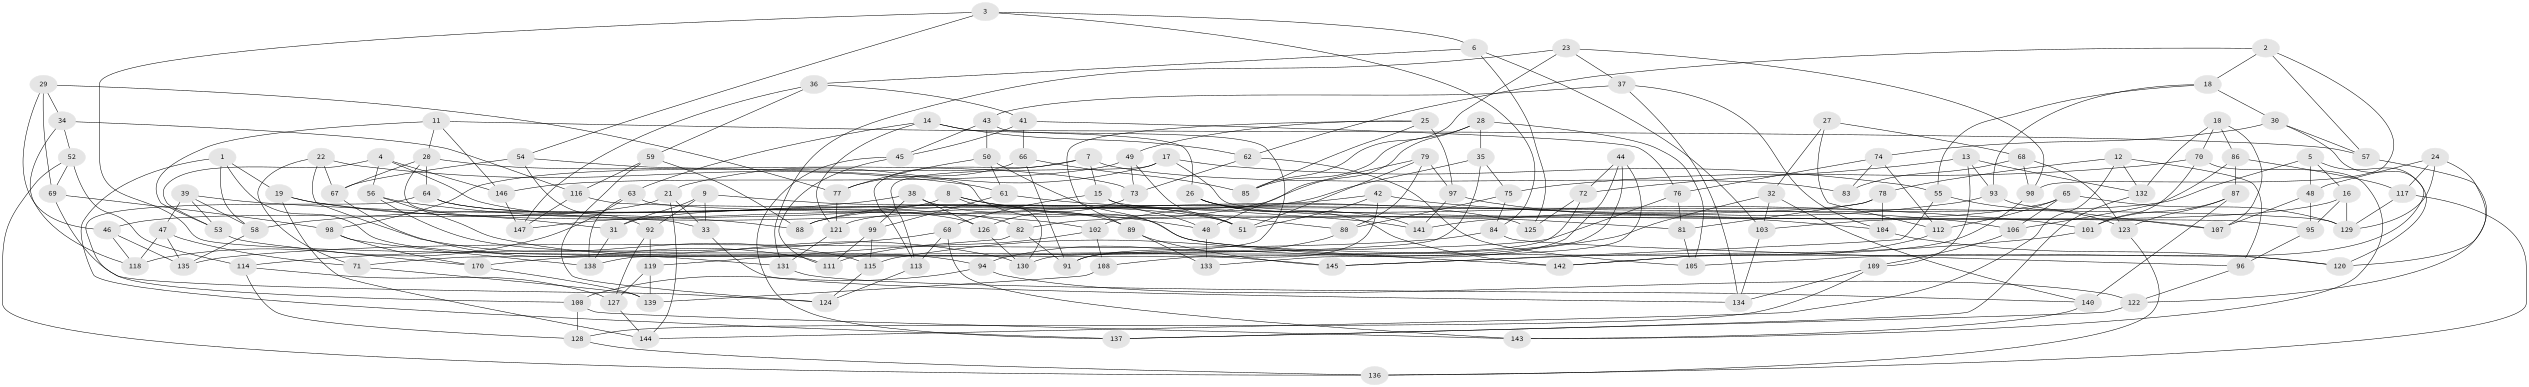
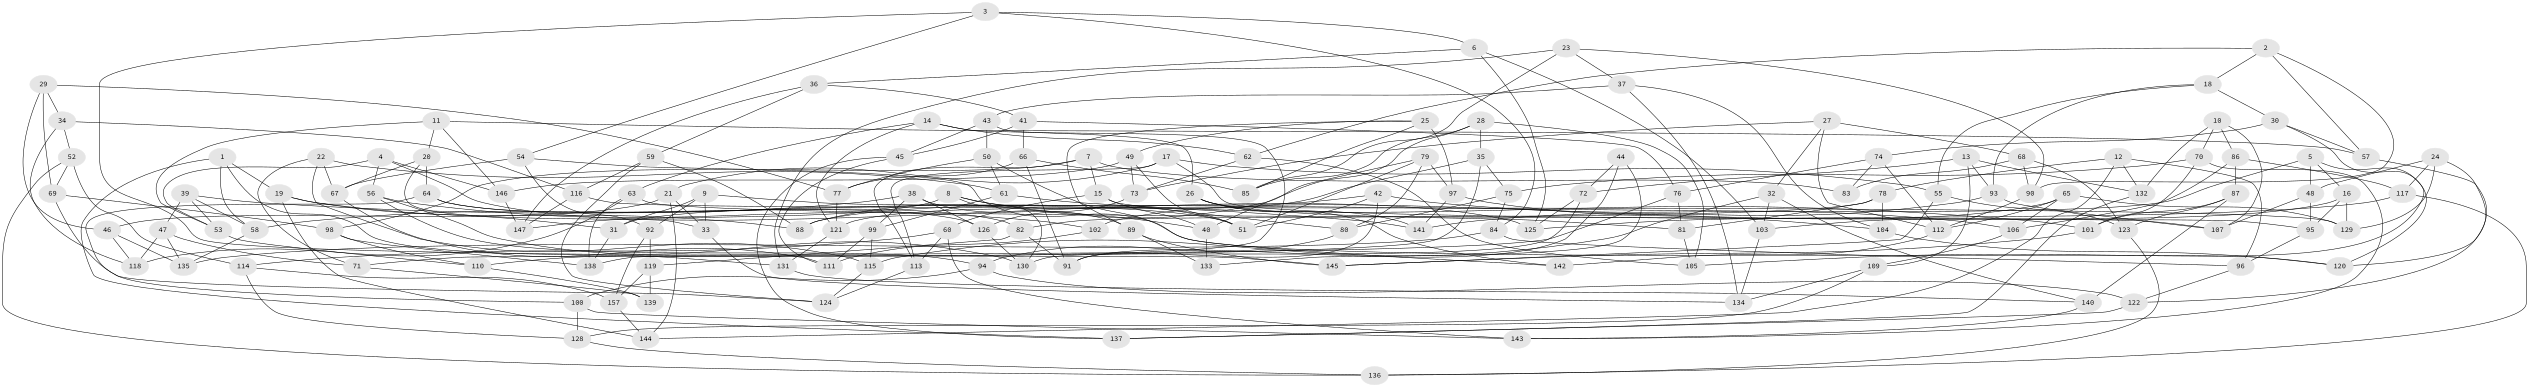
edge "20" -- "73": now "27" -- "73"
edge "117" -- "129": now "117" -- "125"
edge "90" -- "142": now "90" -- "112"
node "170": label "170" -> "110"
node "108": removed
node "127": label "127" -> "157"
